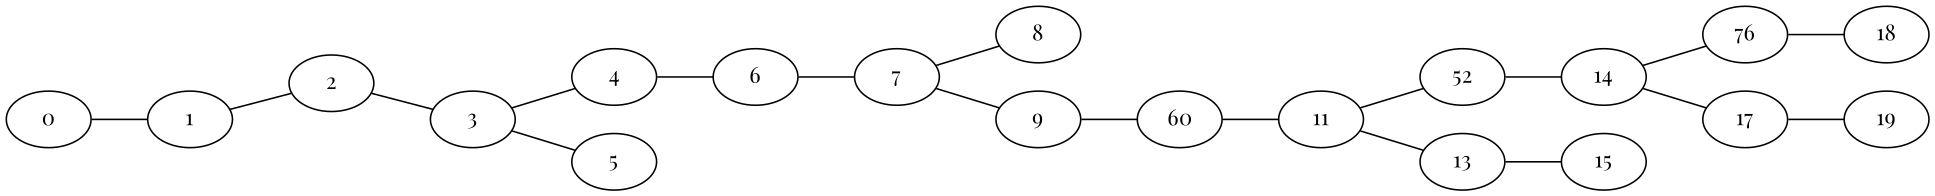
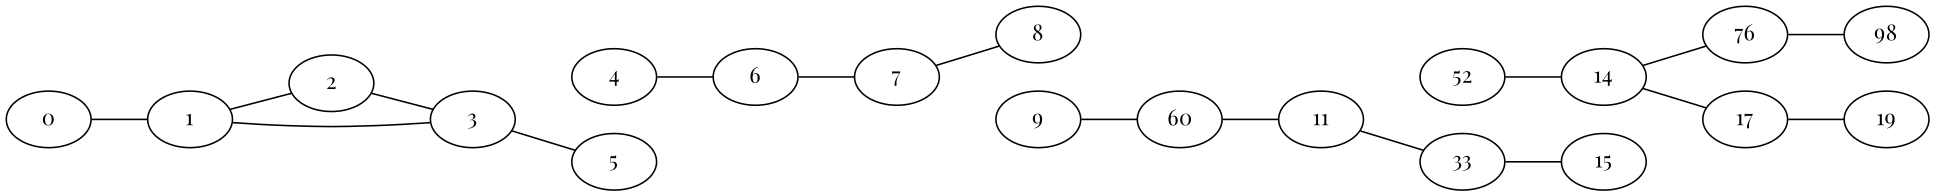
node "18": label "18" -> "98"
edge "4" -- "3": now "1" -- "3"
edge "7" -- "9": removed
edge "52" -- "11": removed
node "13": label "13" -> "33"
